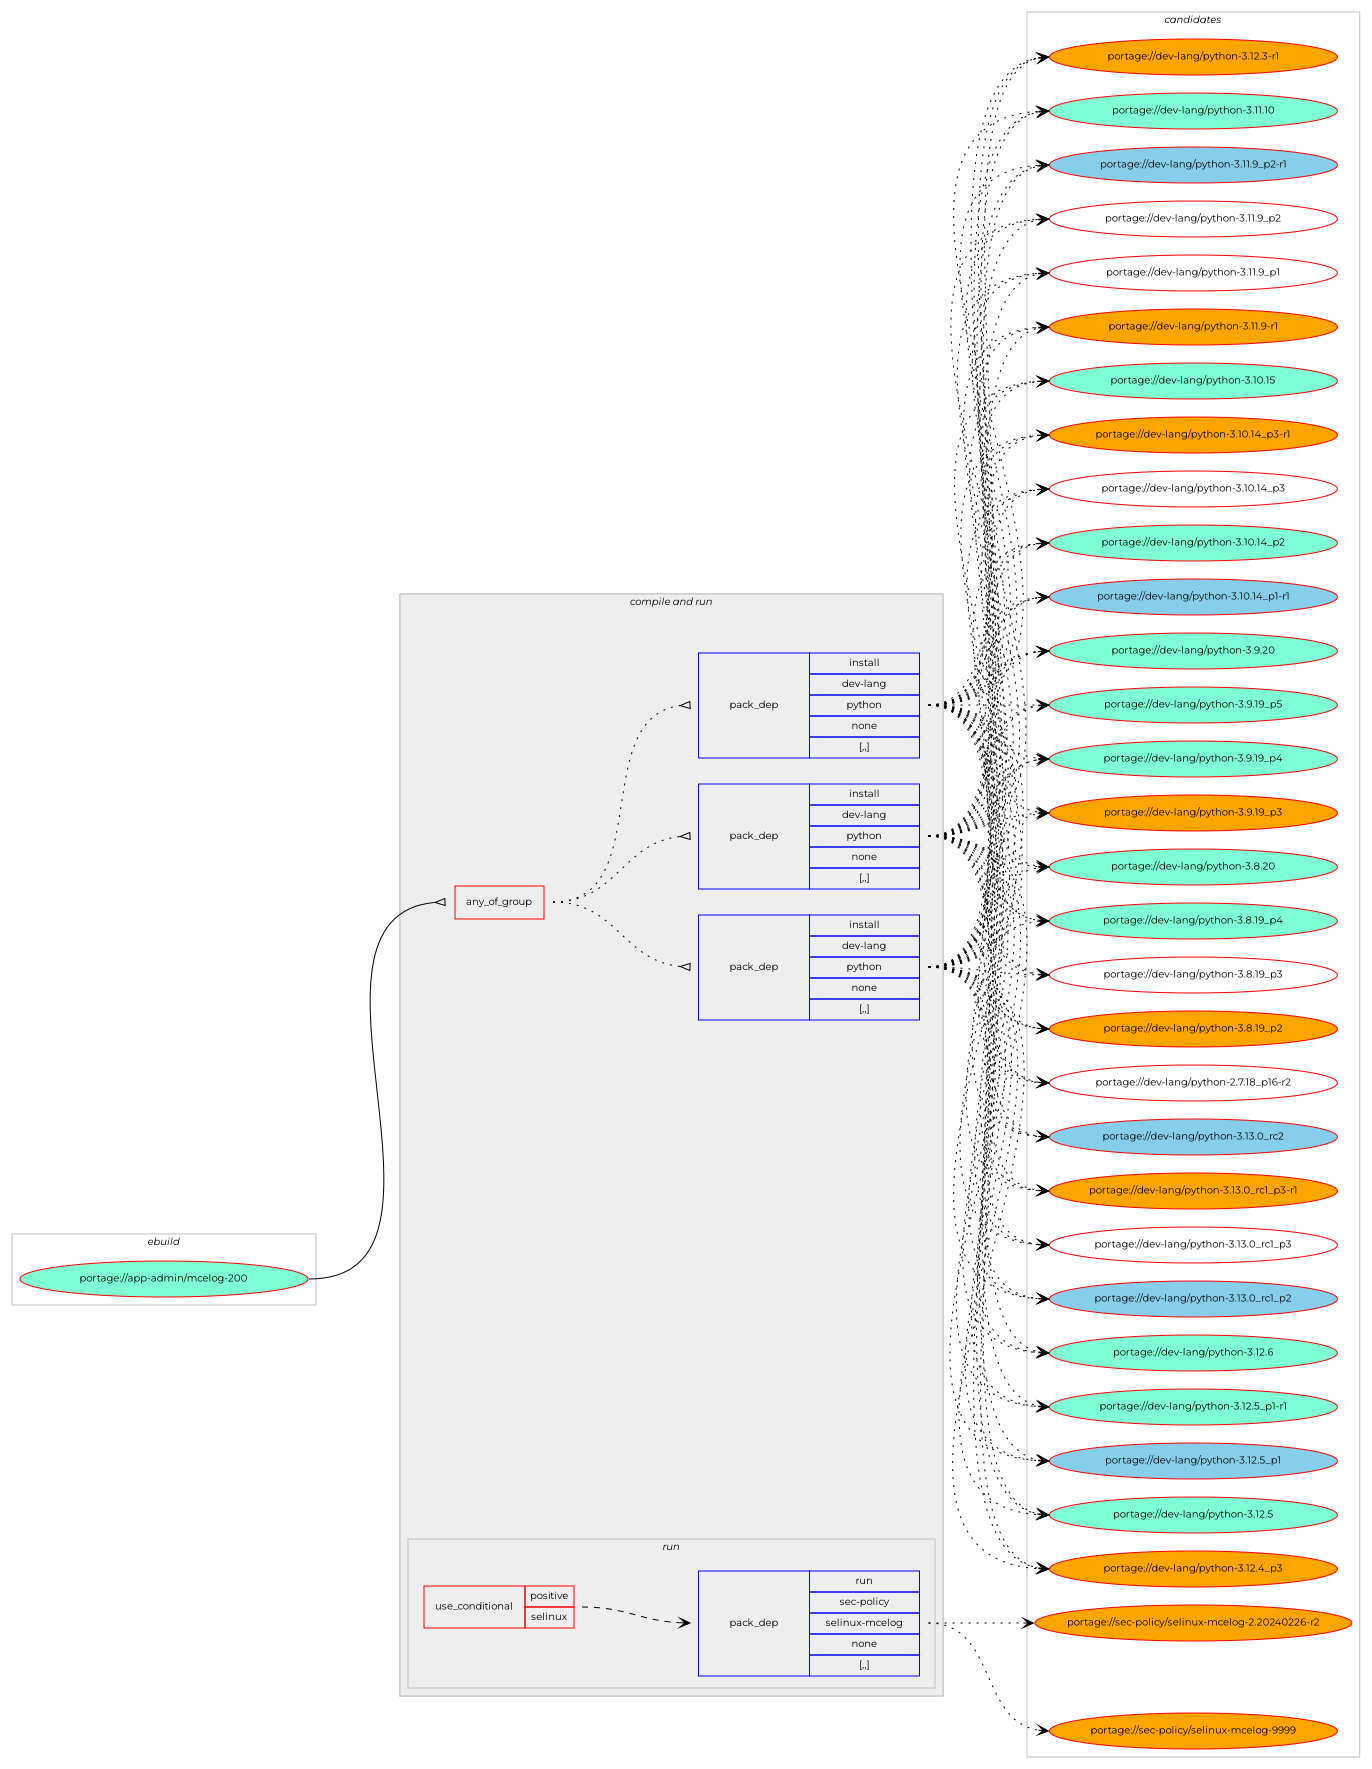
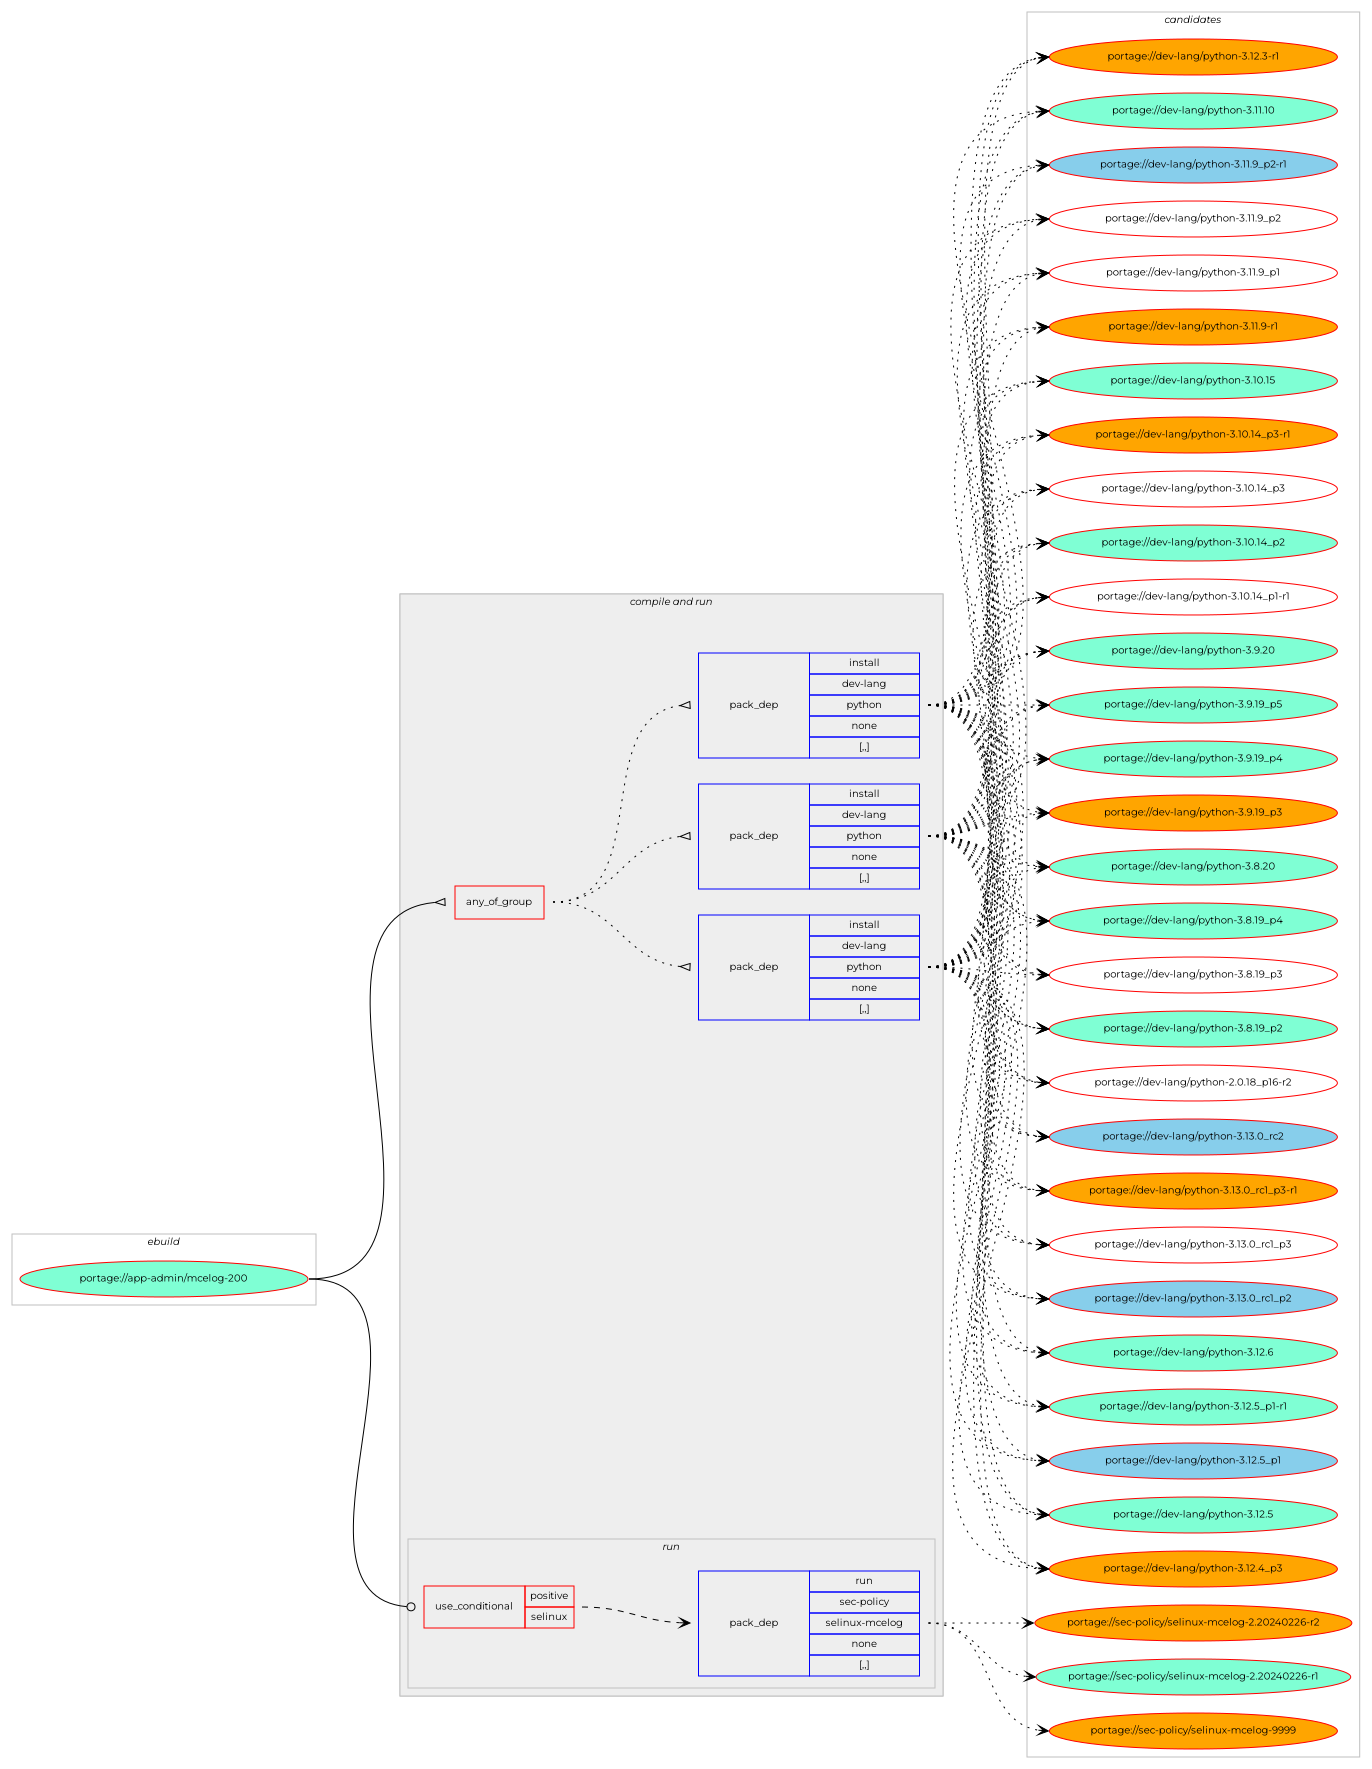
node "portage://dev-lang/python-3.10.14_p1-r1": fillcolor skyblue -> white
node "portage://dev-lang/python-3.8.19_p2": fillcolor orange -> aquamarine
node "portage://dev-lang/python-2.7.18_p16-r2": label "portage://dev-lang/python-2.7.18_p16-r2" -> "portage://dev-lang/python-2.0.18_p16-r2"
edge "portage://app-admin/mcelog-200" -> "use_conditional": added
node "portage://sec-policy/selinux-mcelog-2.20240226-r1": added
